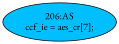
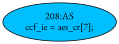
node "206:AS ccf_ie = aes_cr[7];": label "206:AS ccf_ie = aes_cr[7];" -> "208:AS ccf_ie = aes_cr[7];"
